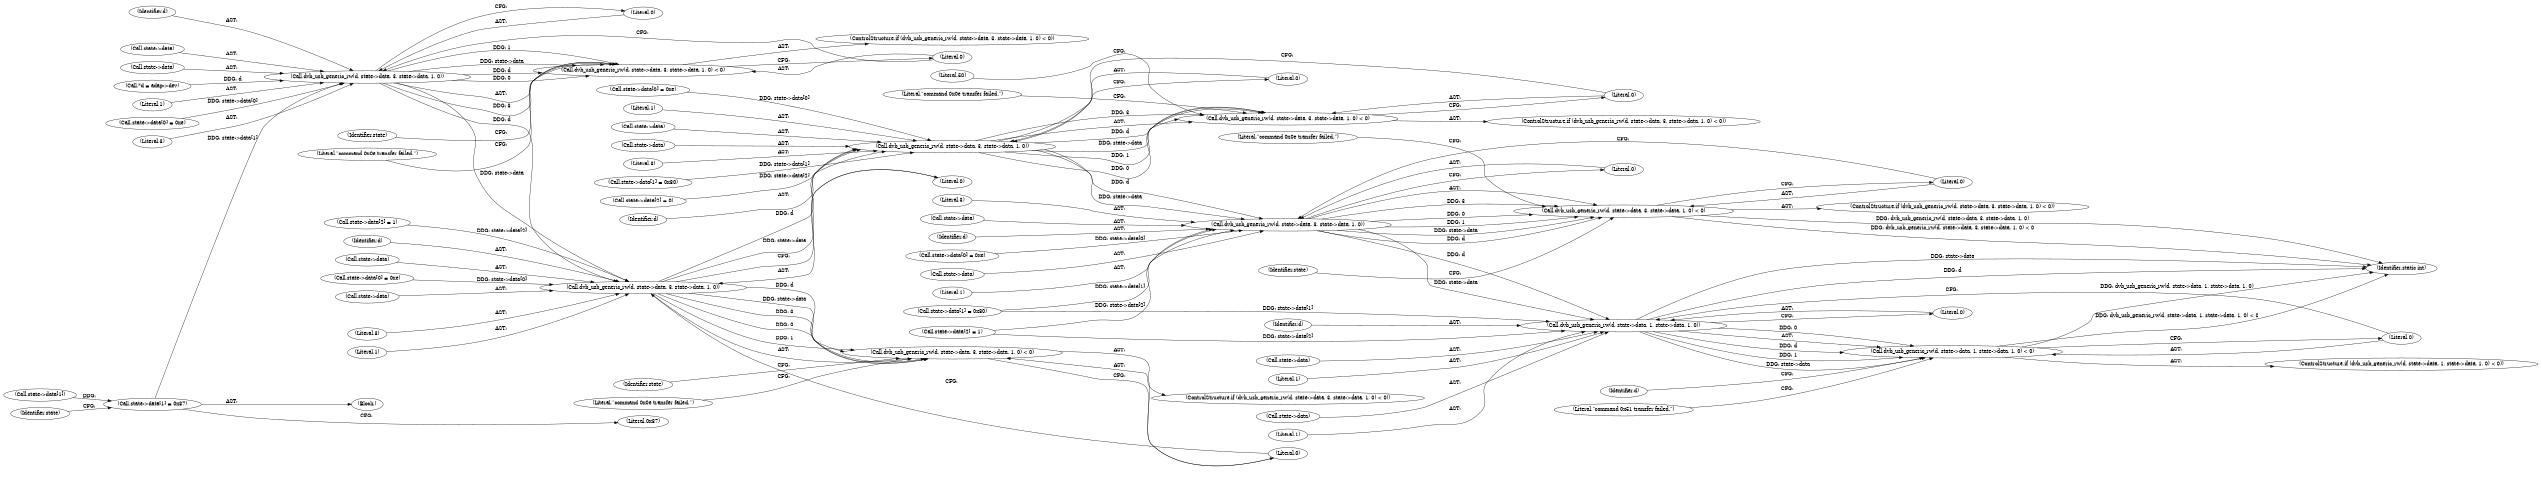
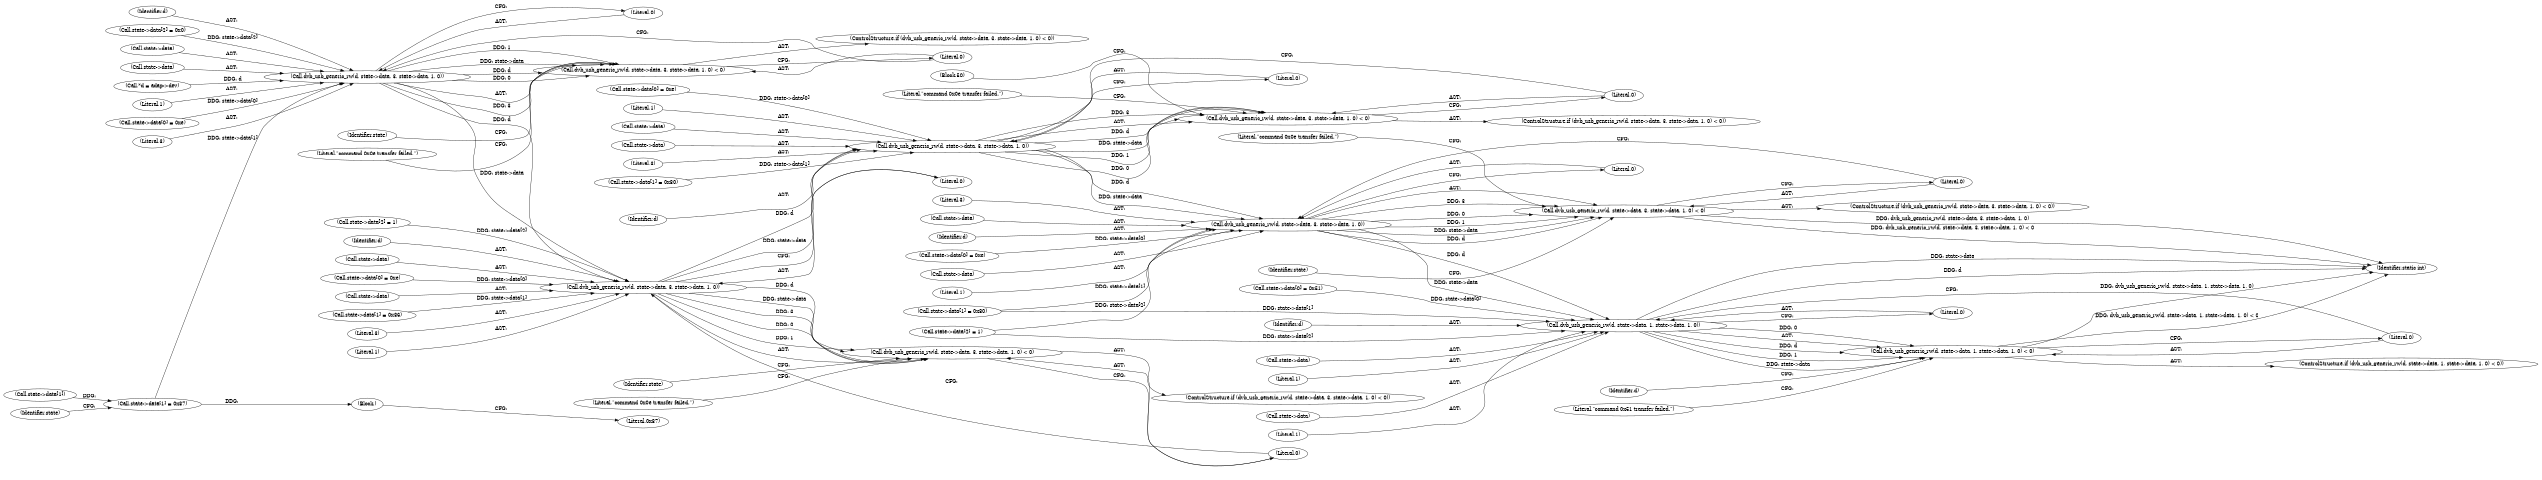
node "(Call,state->data[2] = 0x0)": added
node "(Literal,50)": label "(Literal,50)" -> "(Block,50)"
node "(Call,state->data[2] = 0)": removed
node "(Call,state->data[0] = 0x51)": added
node "(Call,state->data[1] = 0x86)": added
edge "(Call,state->data[1] = 0x87)" -> "(Block,)": label "AST: " -> "DDG: "
edge "(Call,state->data[1] = 0x87)" -> "(Literal,0x87)": now "(Block,)" -> "(Literal,0x87)"
